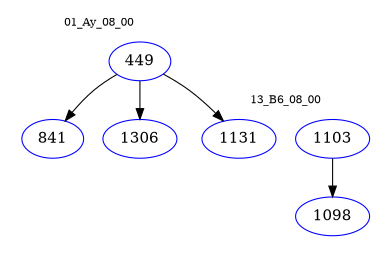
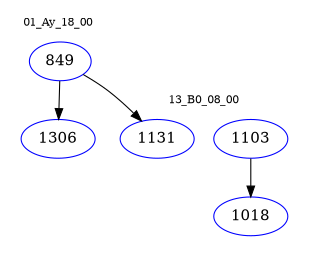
cluster "01_Ay_08_00": label "01_Ay_08_00" -> "01_Ay_18_00"
node "449": label "449" -> "849"
cluster "13_B6_08_00": label "13_B6_08_00" -> "13_B0_08_00"
node "841": removed
node "1098": label "1098" -> "1018"
